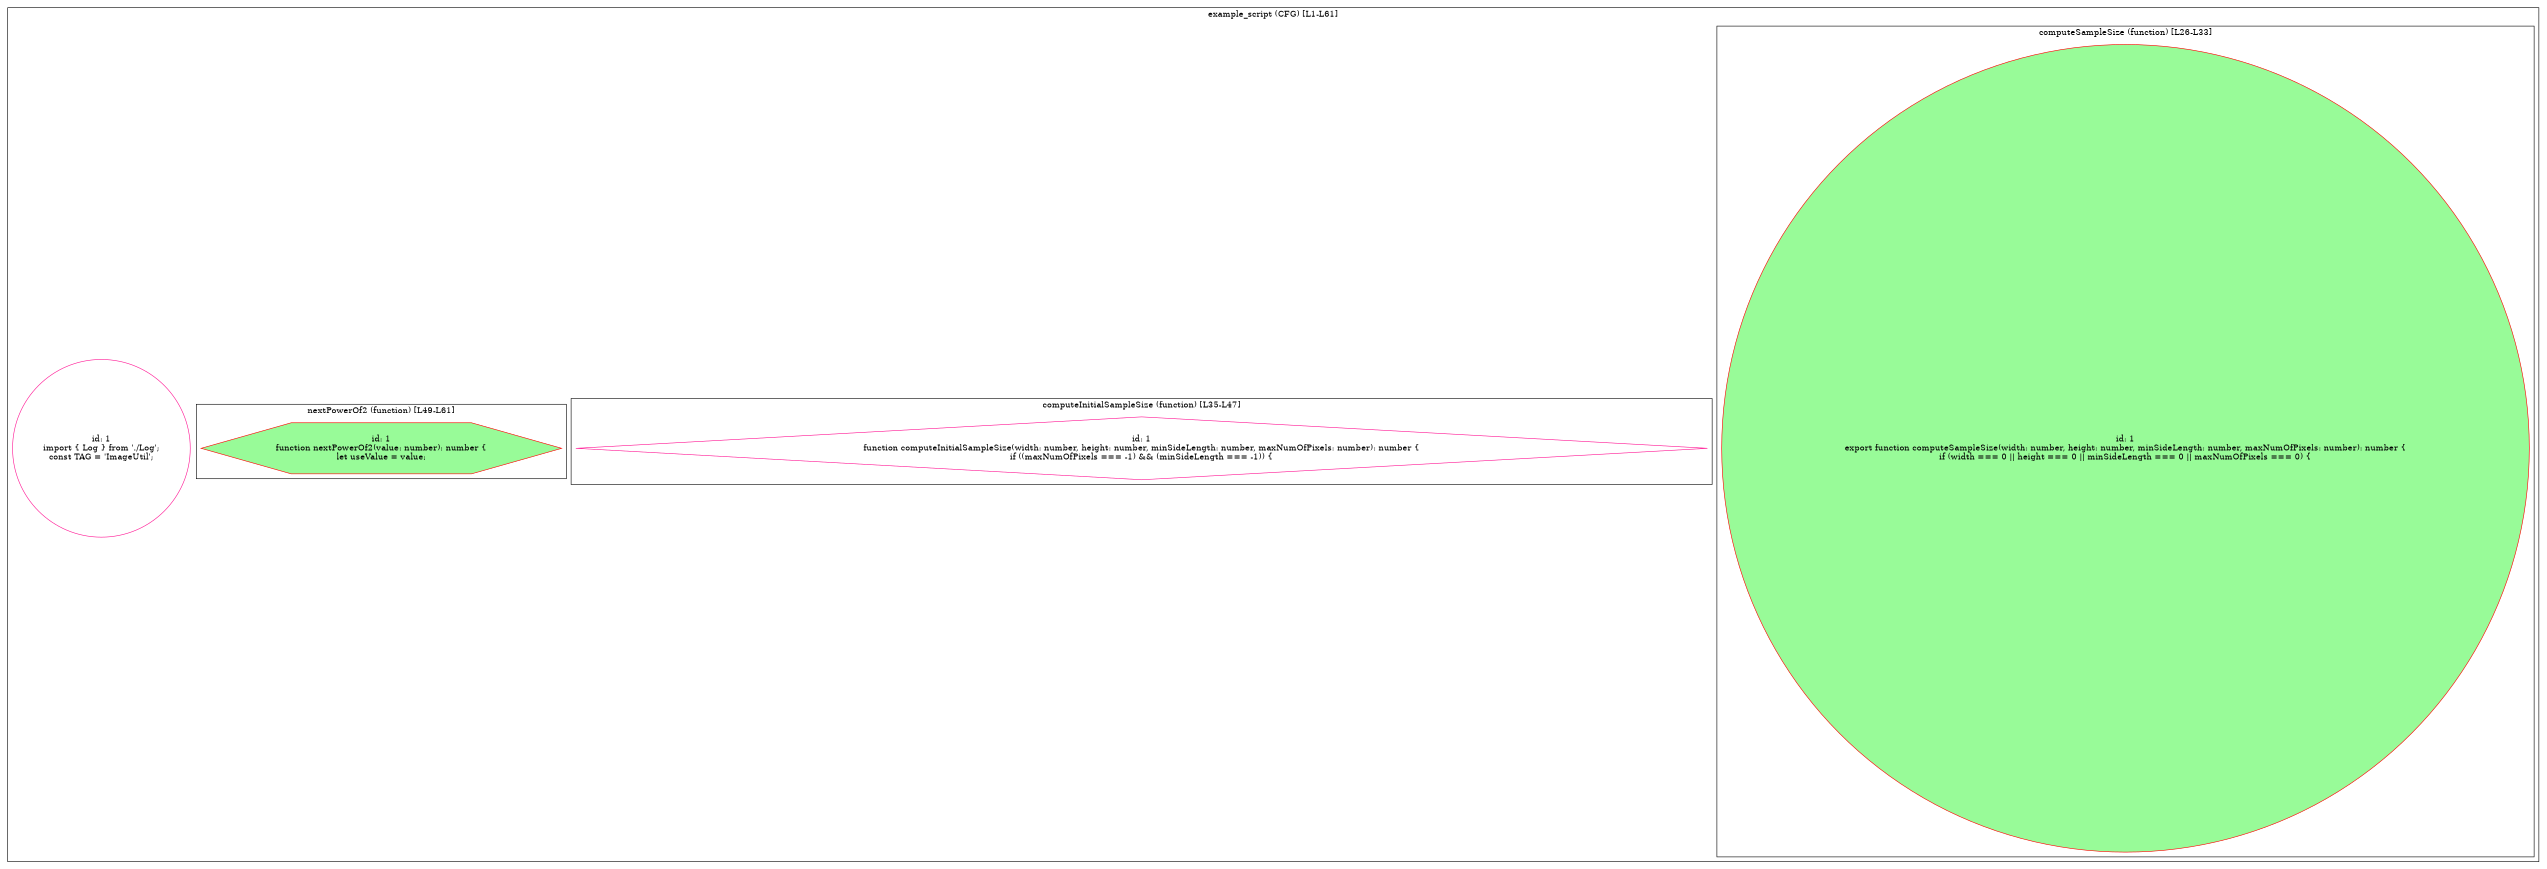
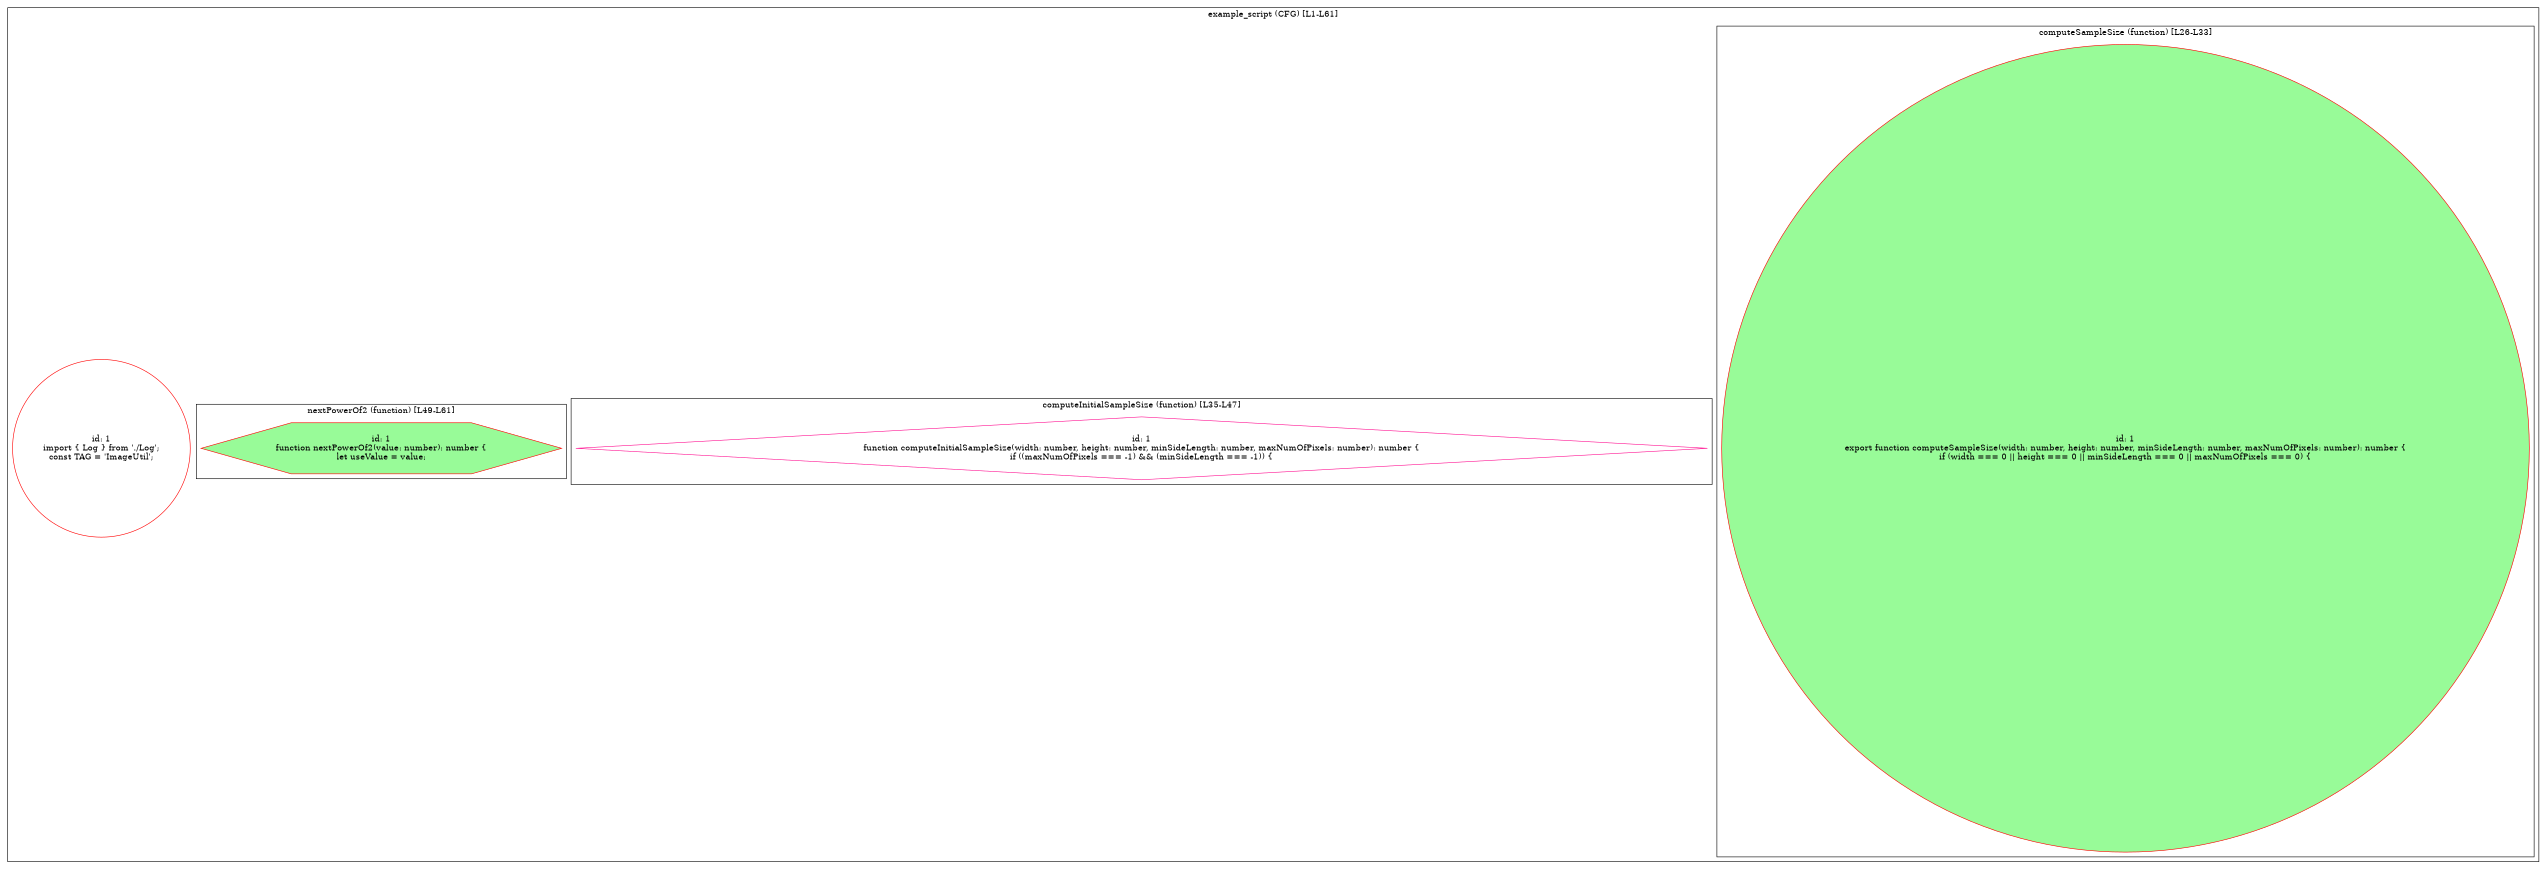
node "id: 1 import { Log } from './Log'; const TAG = 'ImageUtil';": color deeppink -> red
